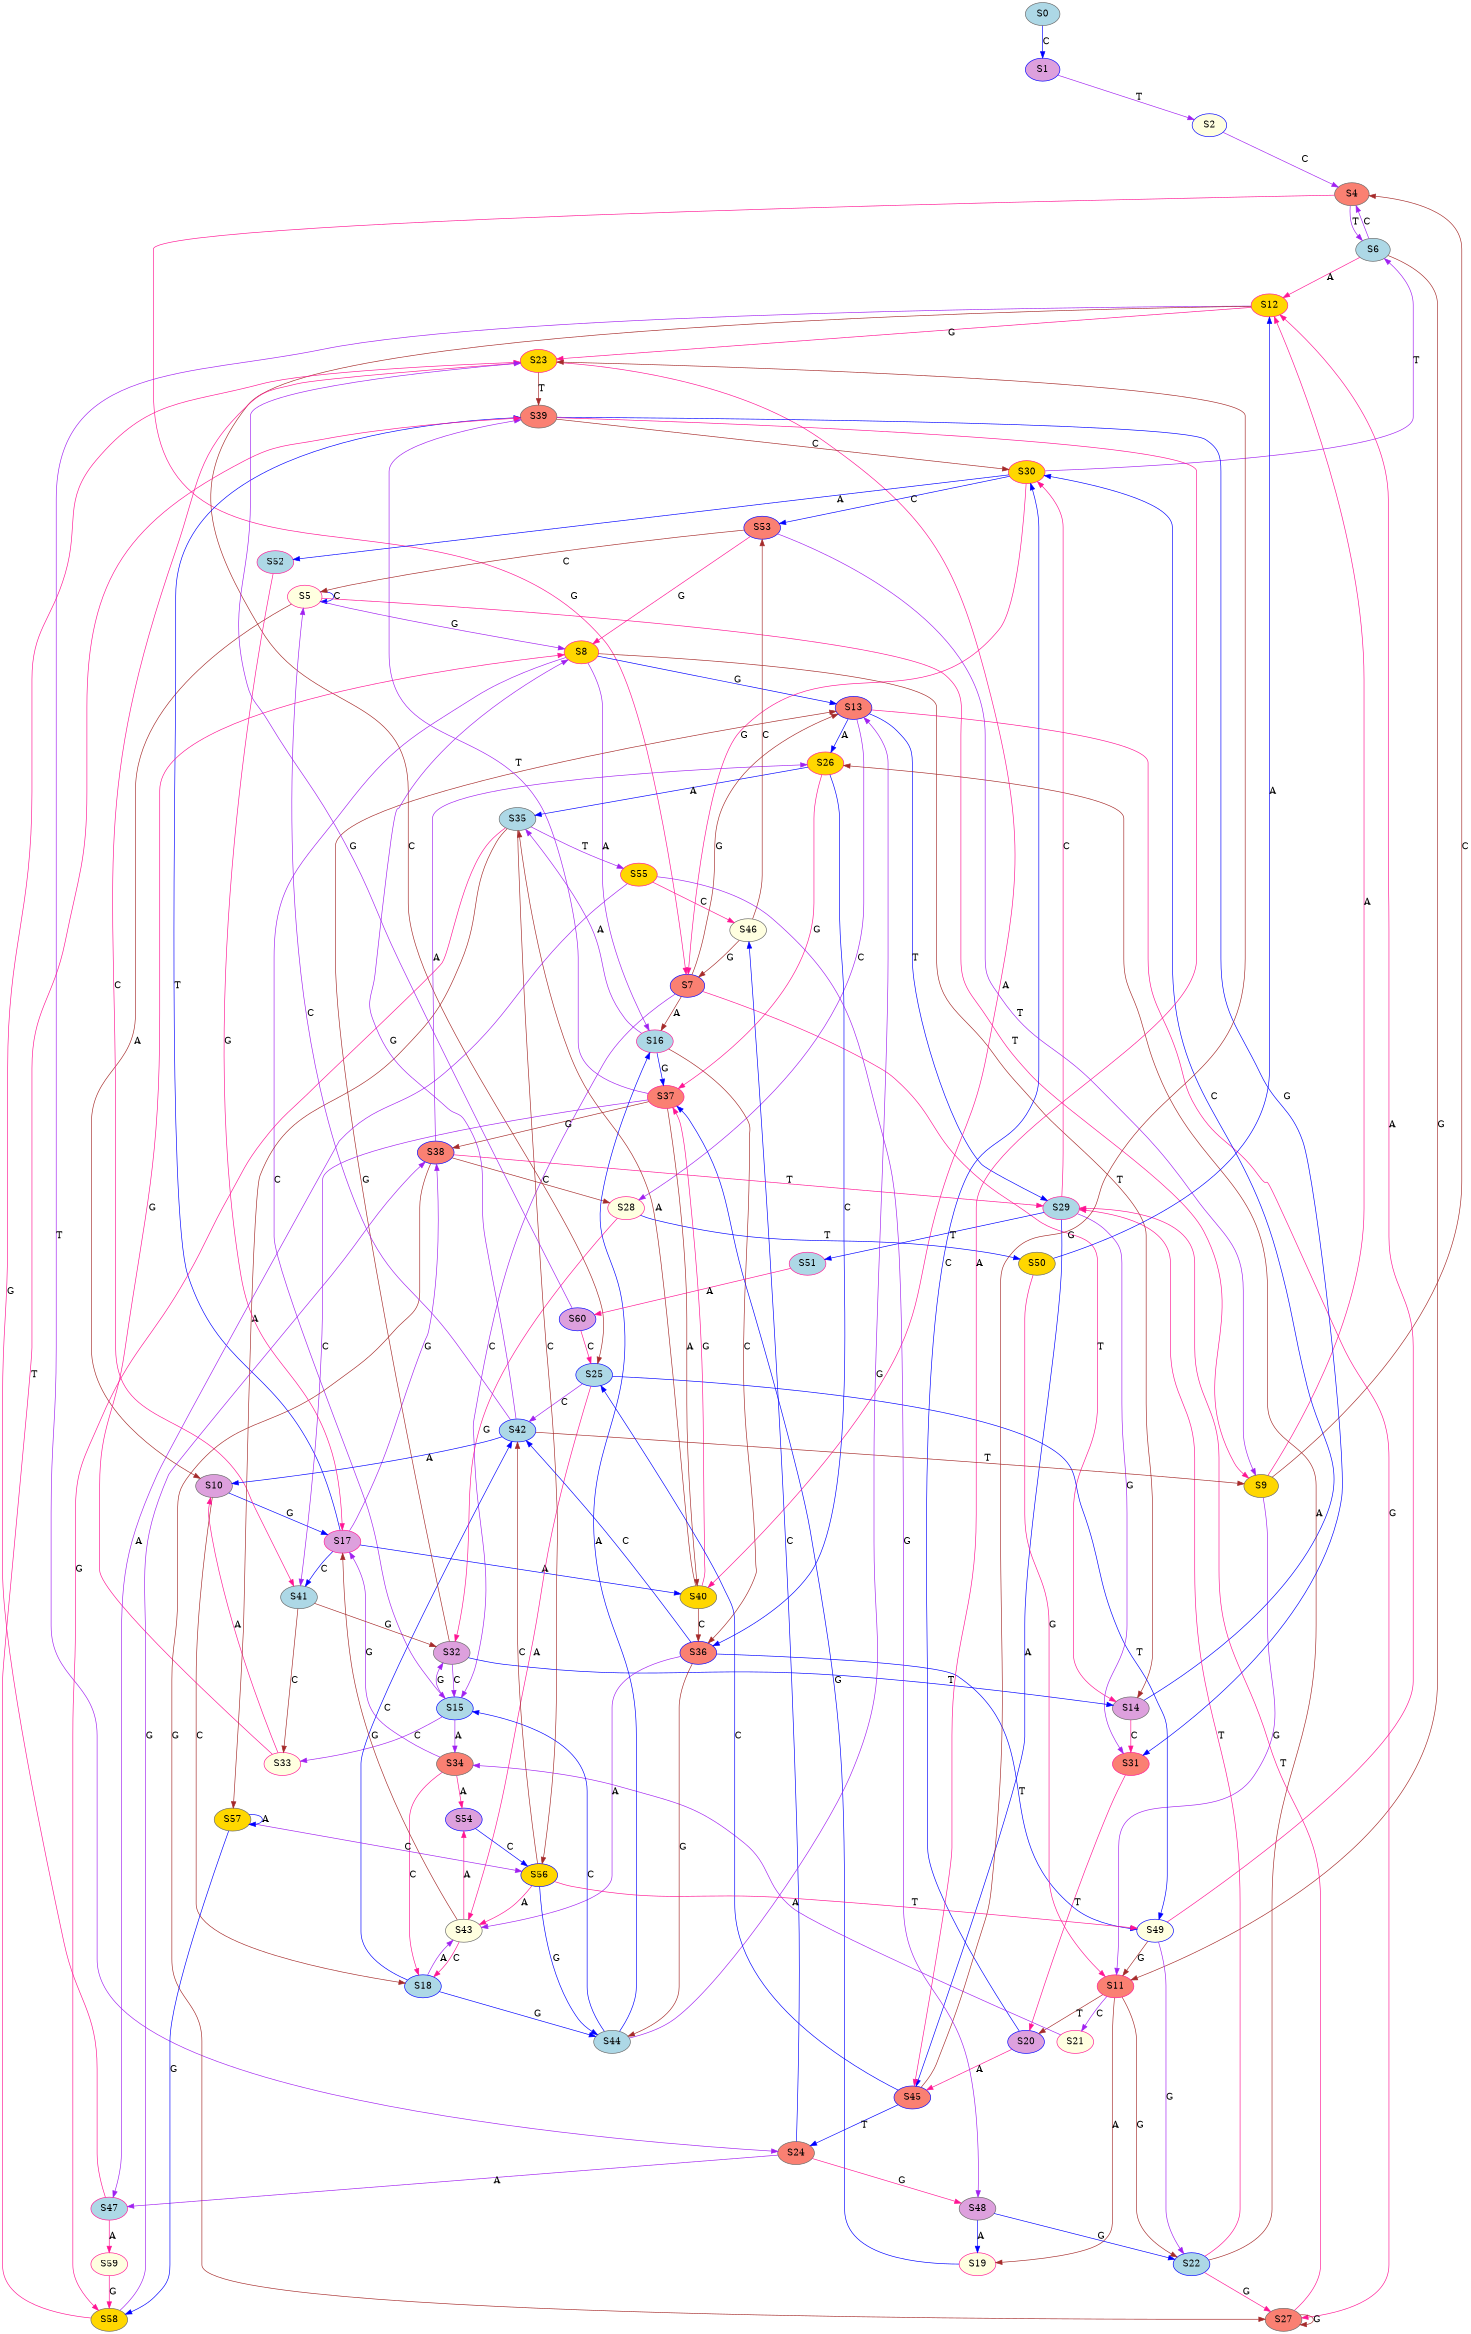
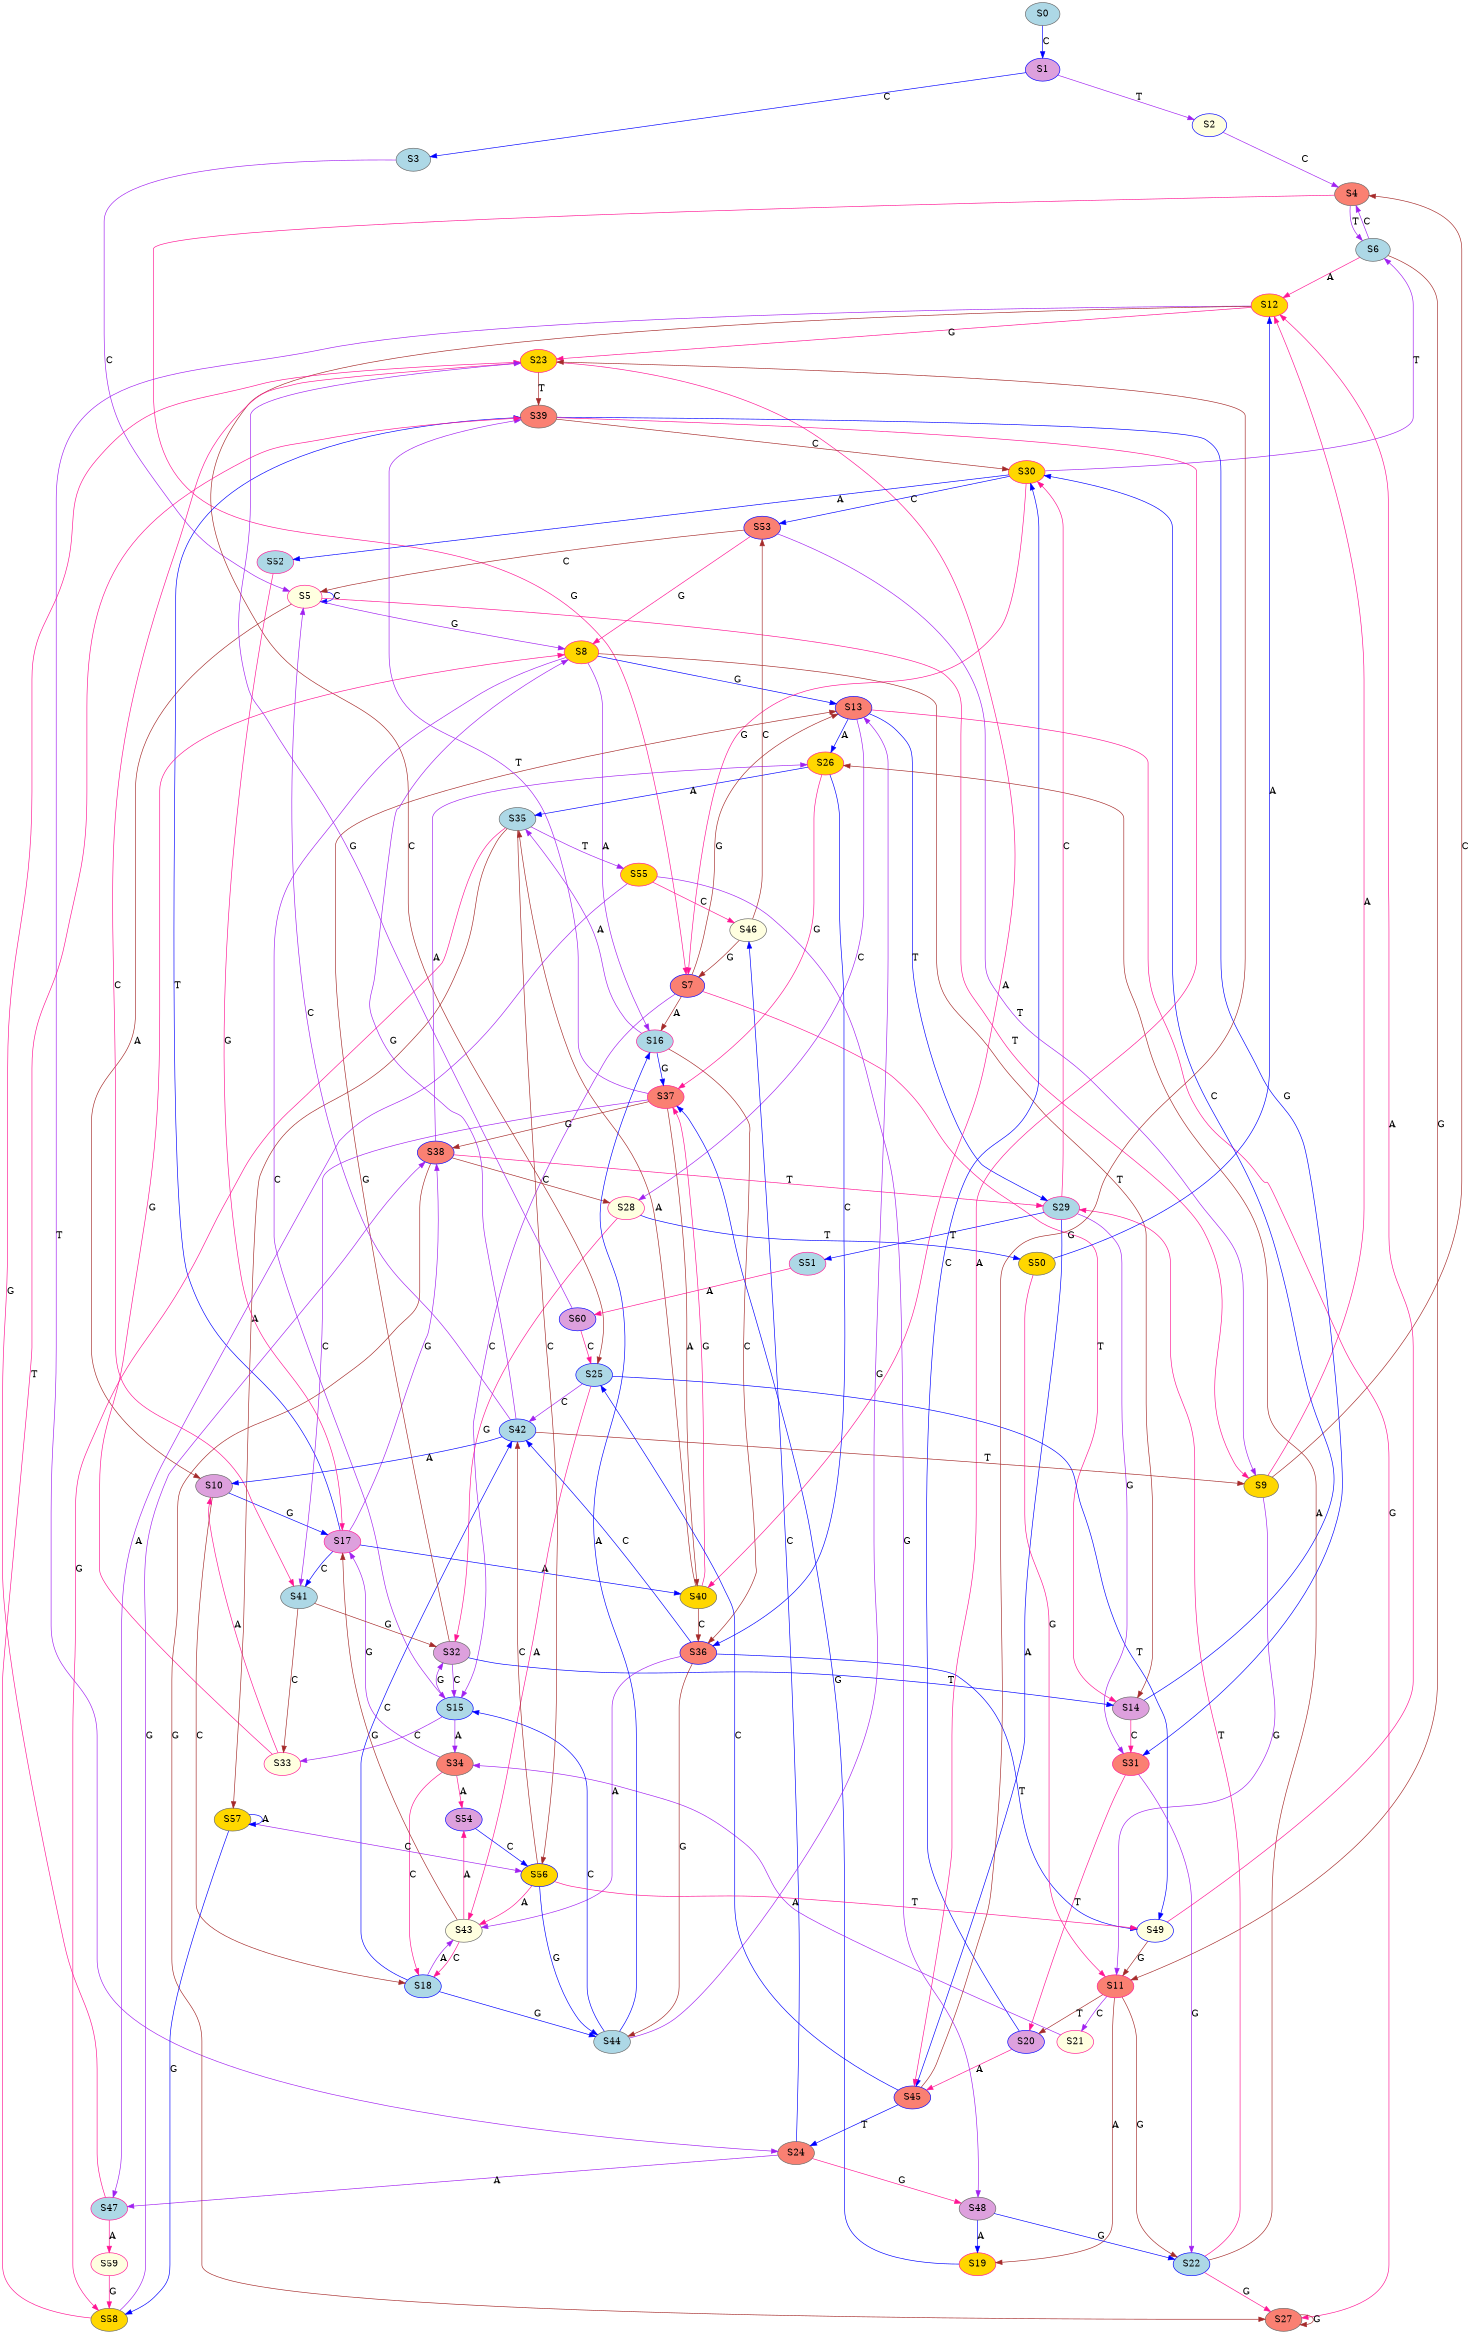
node "S3": added
edge "S27" -> "S29": removed, label "T"
edge "S49" -> "S22": now "S31" -> "S22"
node "S19": fillcolor lightyellow -> gold
